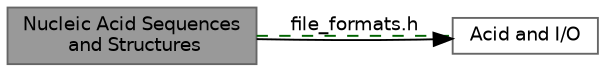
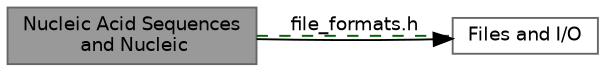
node "Nucleic Acid Sequences and Structures": label "Nucleic Acid Sequences and Structures" -> "Nucleic Acid Sequences and Nucleic"
node "Acid and I/O": label "Acid and I/O" -> "Files and I/O"
